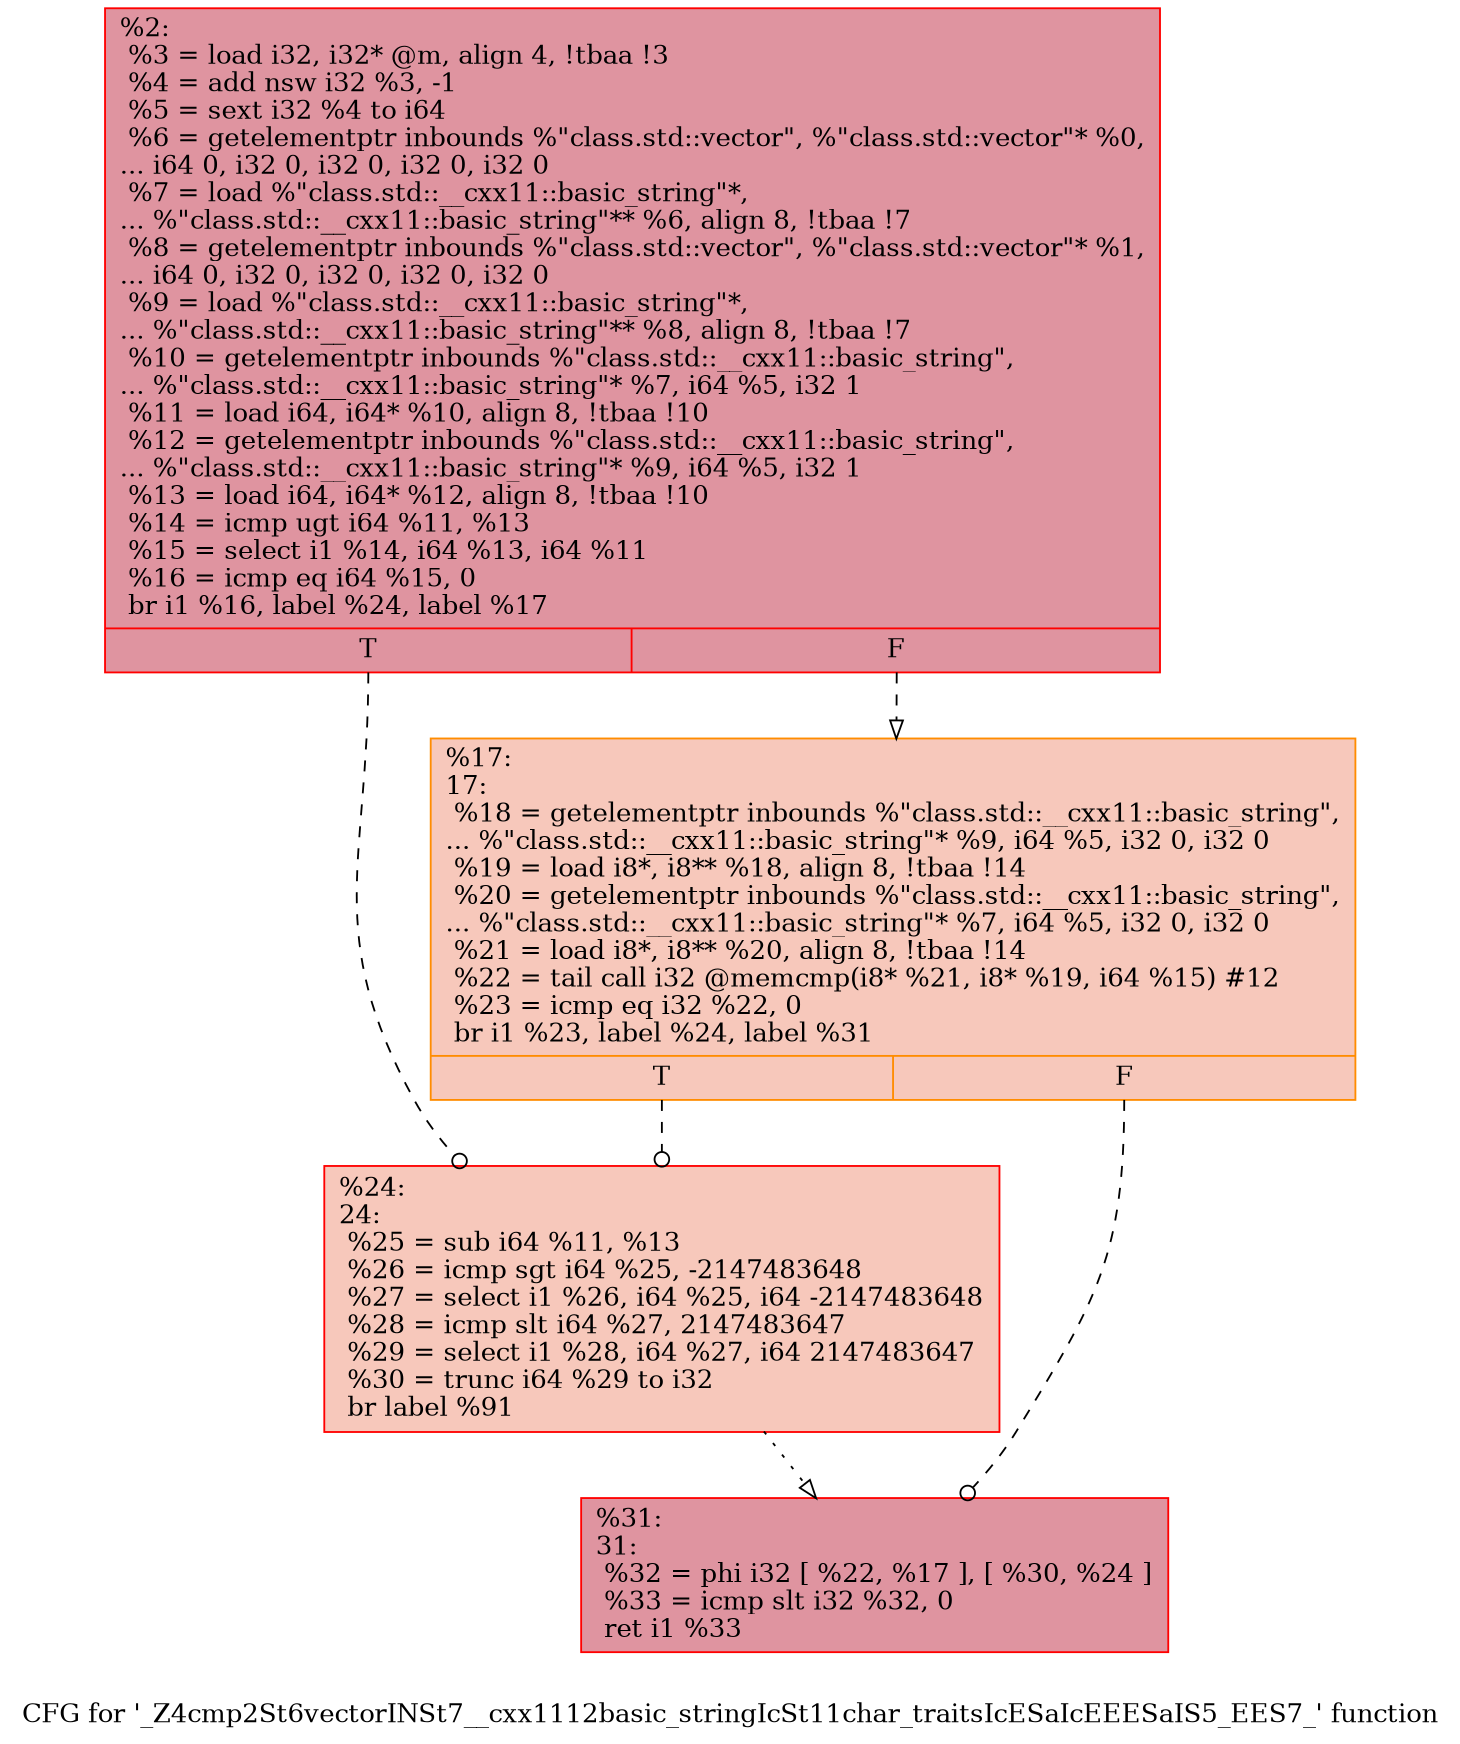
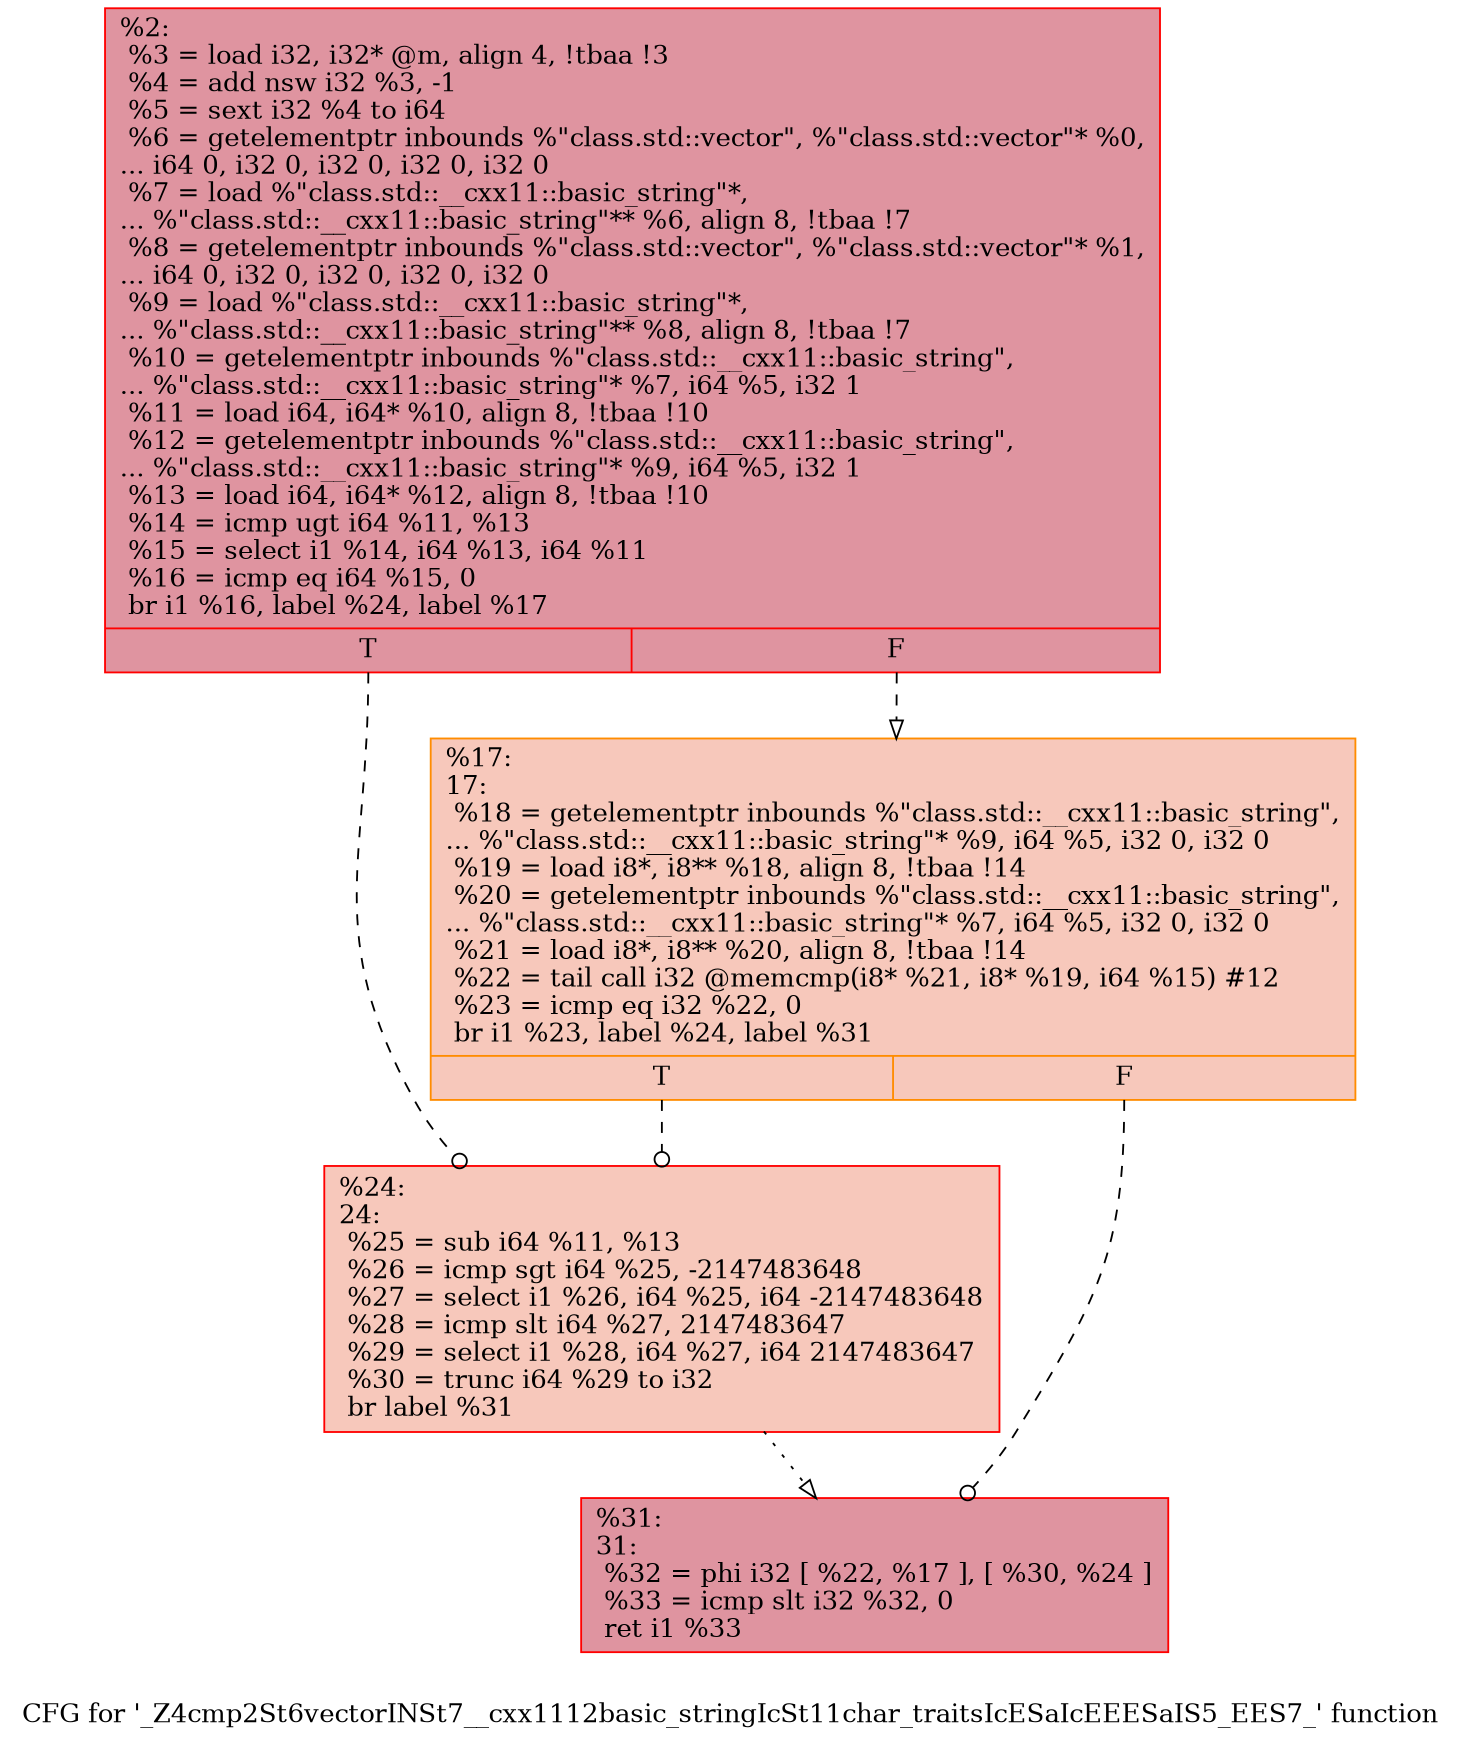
node "%24:": text "br label %91" -> "br label %31"
